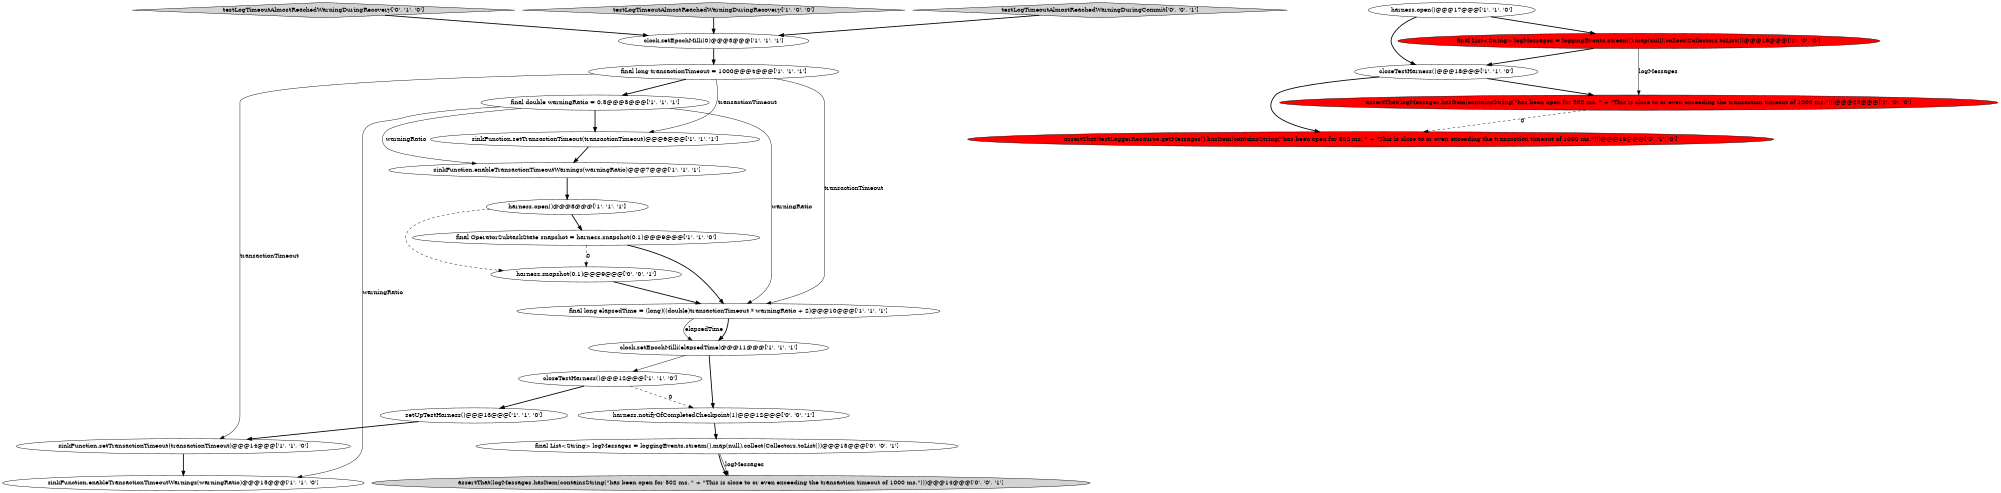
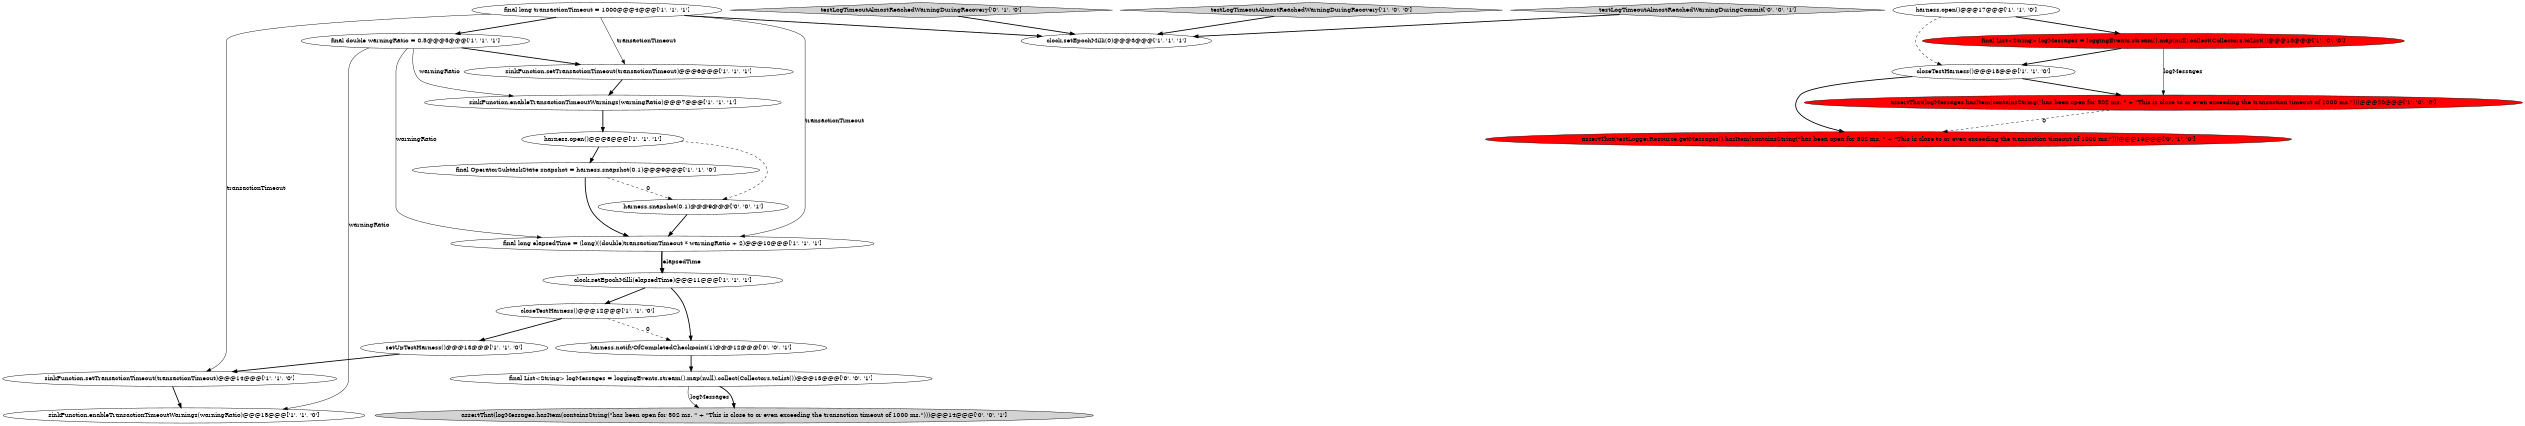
edge "harness.open()@@@17@@@['1', '1', '0']" -> "closeTestHarness()@@@18@@@['1', '1', '0']": style bold -> dashed
edge "clock.setEpochMilli(0)@@@3@@@['1', '1', '1']" -> "final long transactionTimeout = 1000@@@4@@@['1', '1', '1']": reversed
edge "clock.setEpochMilli(elapsedTime)@@@11@@@['1', '1', '1']" -> "closeTestHarness()@@@12@@@['1', '1', '0']": style solid -> bold
